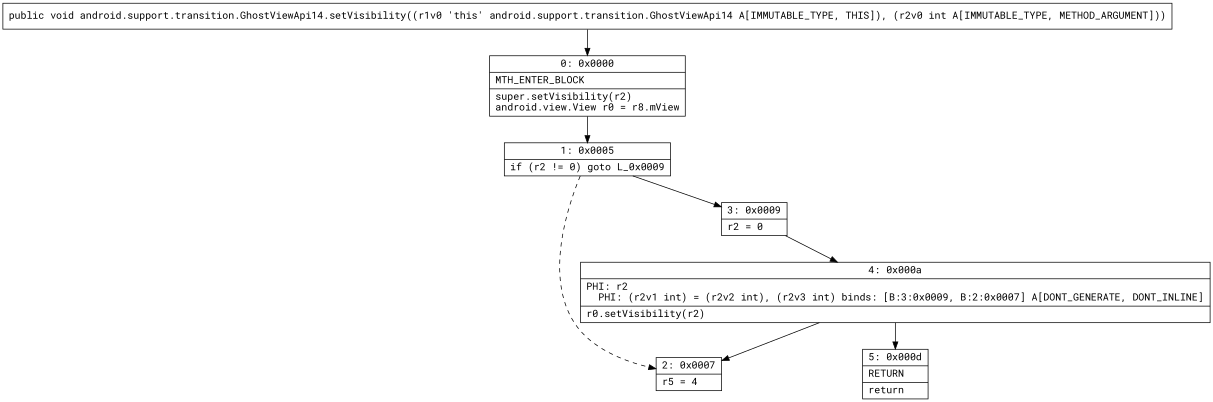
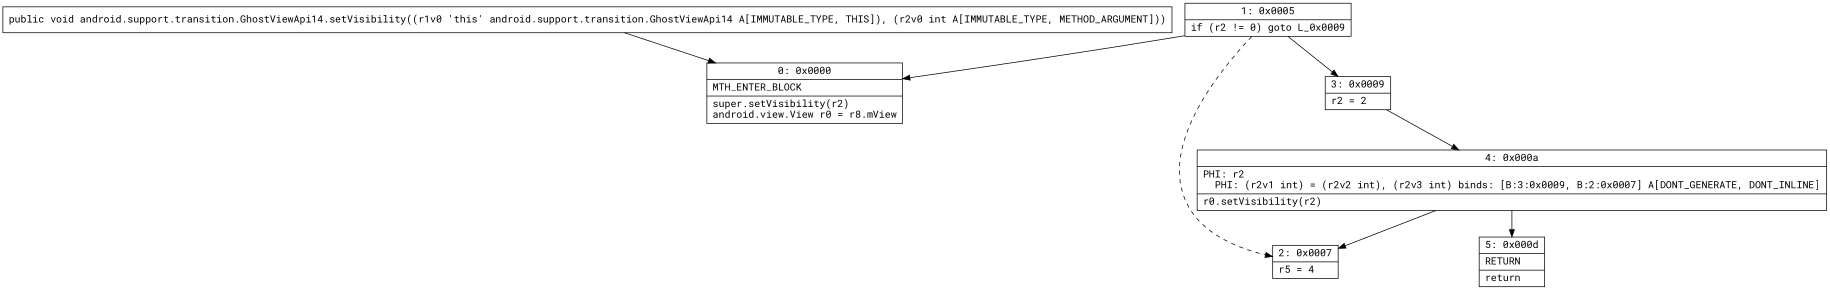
edge "0: 0x0000" -> "1: 0x0005": reversed
node "3: 0x0009": text "r2 = 0" -> "r2 = 2"
